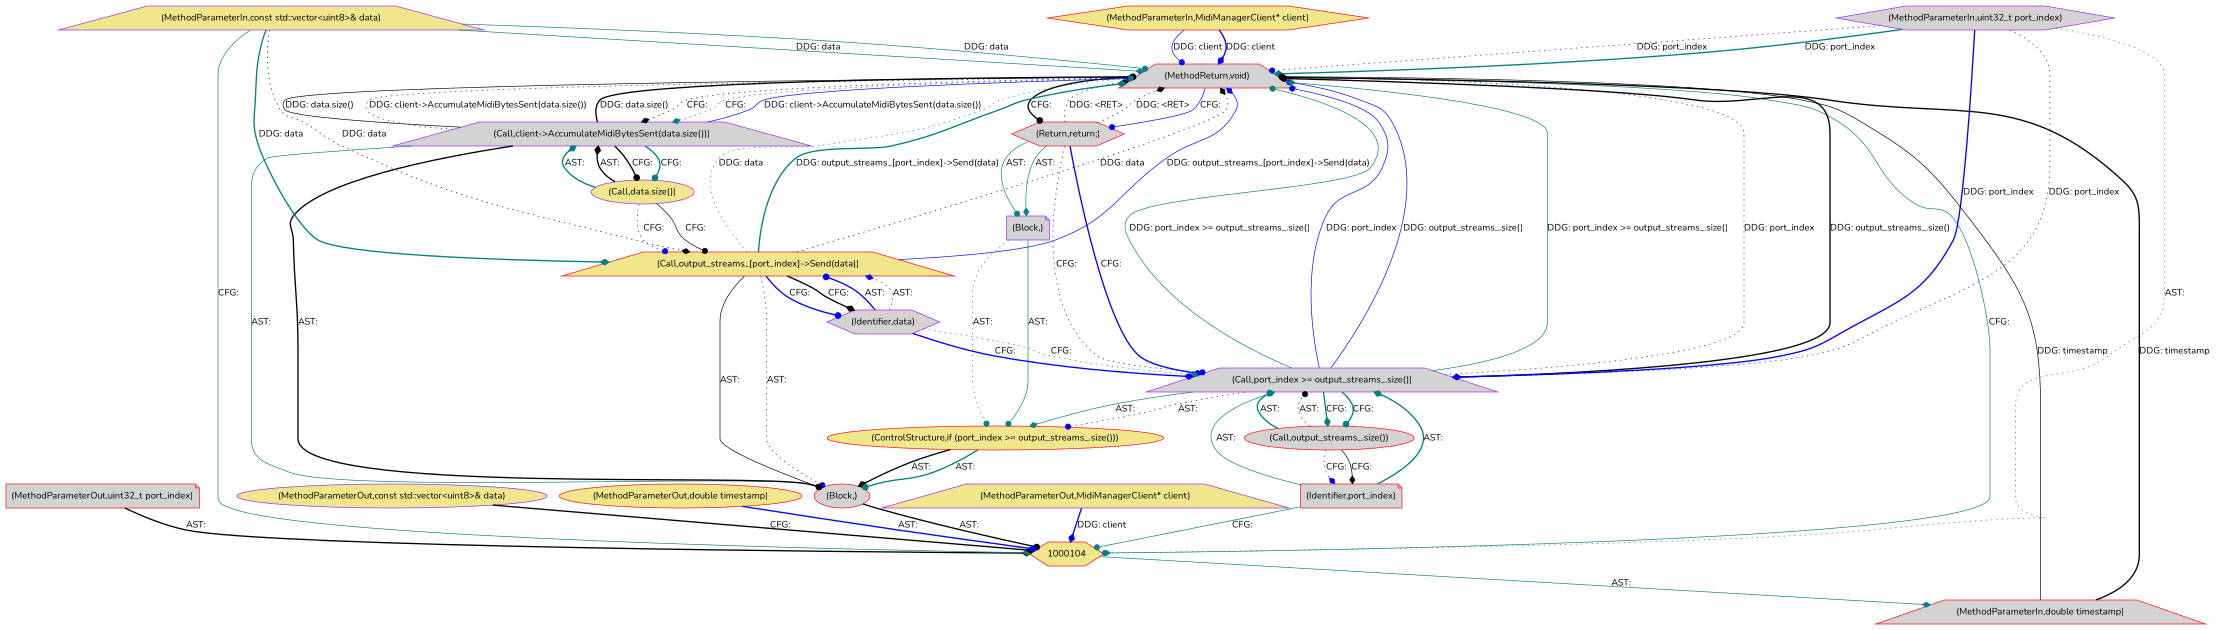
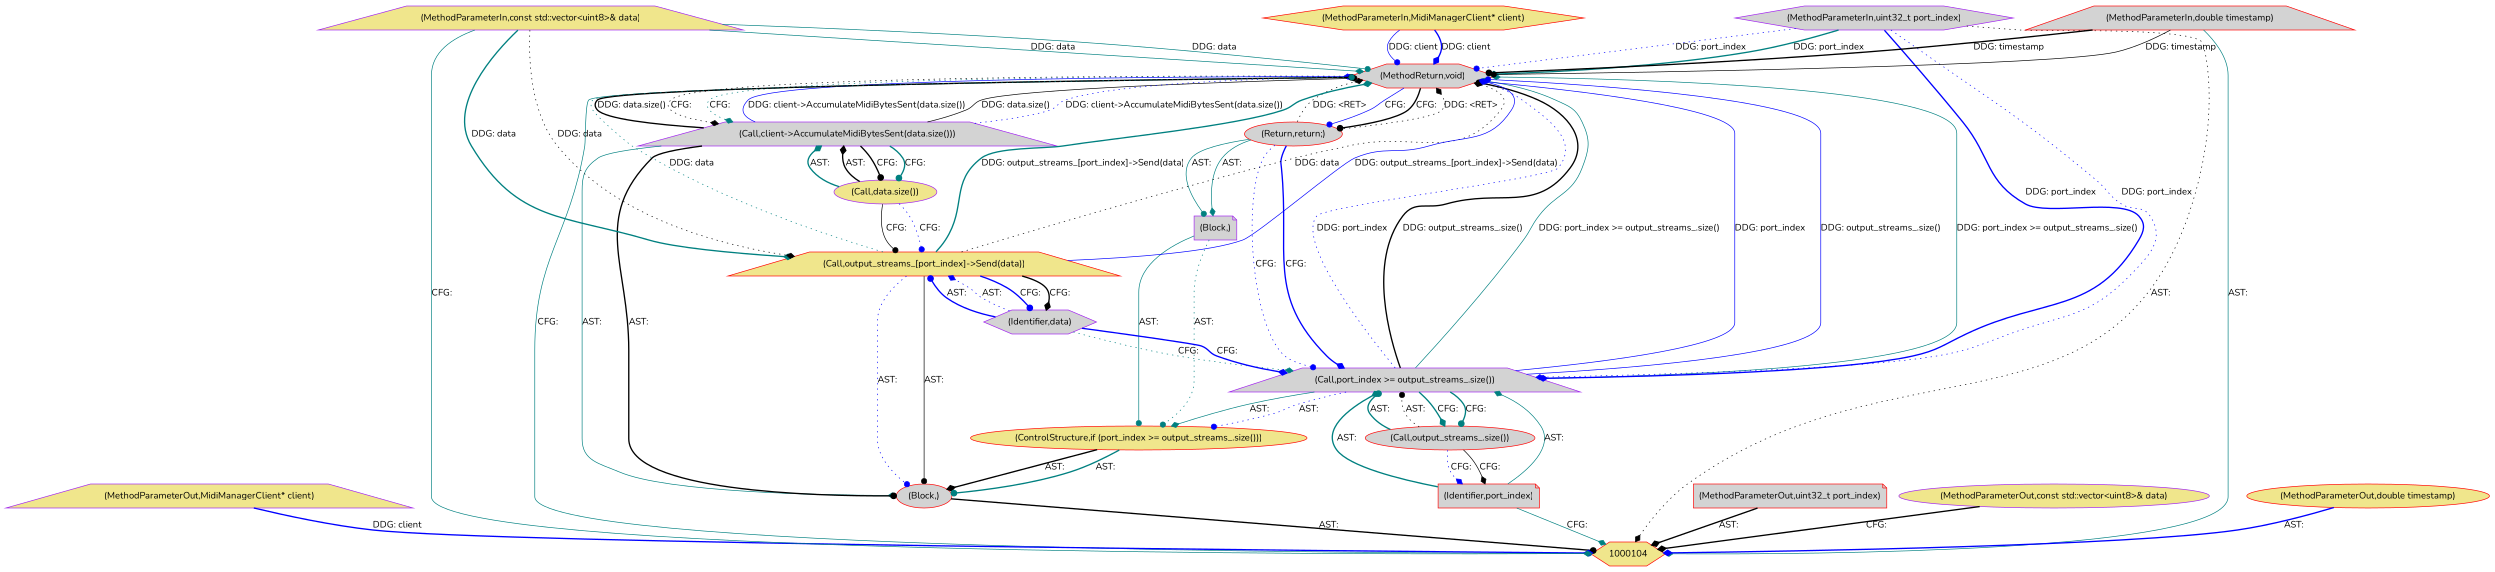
node "(MethodReturn,void)": shape trapezium -> hexagon
node "(Return,return;)": shape hexagon -> ellipse
edge "(MethodParameterIn,uint32_t port_index)" -> "1000104": color teal -> black
edge "(Identifier,port_index)" -> "1000104": arrowhead dot -> diamond
edge "1000104" -> "(MethodParameterIn,double timestamp)": reversed
